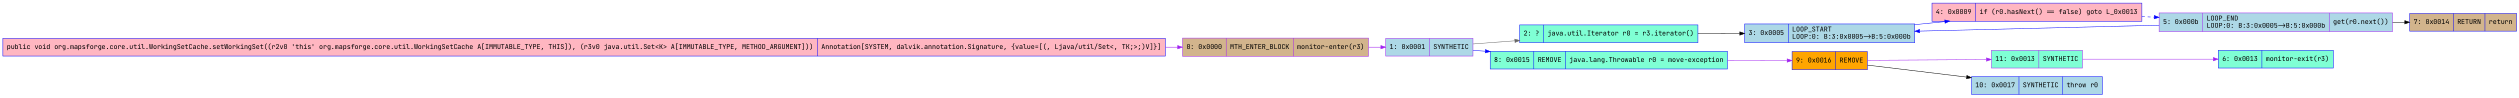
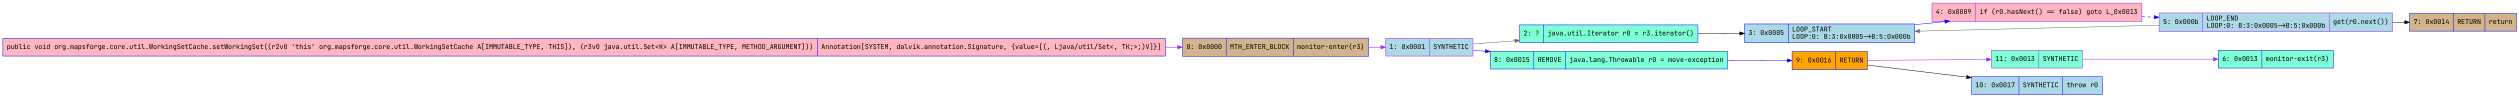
node "4: 0x0009": color blue -> purple
edge "5: 0x000b" -> "3: 0x0005": color blue -> gray40
node "0: 0x0000": color purple -> blue
edge "8: 0x0015" -> "9: 0x0016": color purple -> blue
node "9: 0x0016": text "REMOVE" -> "RETURN"
